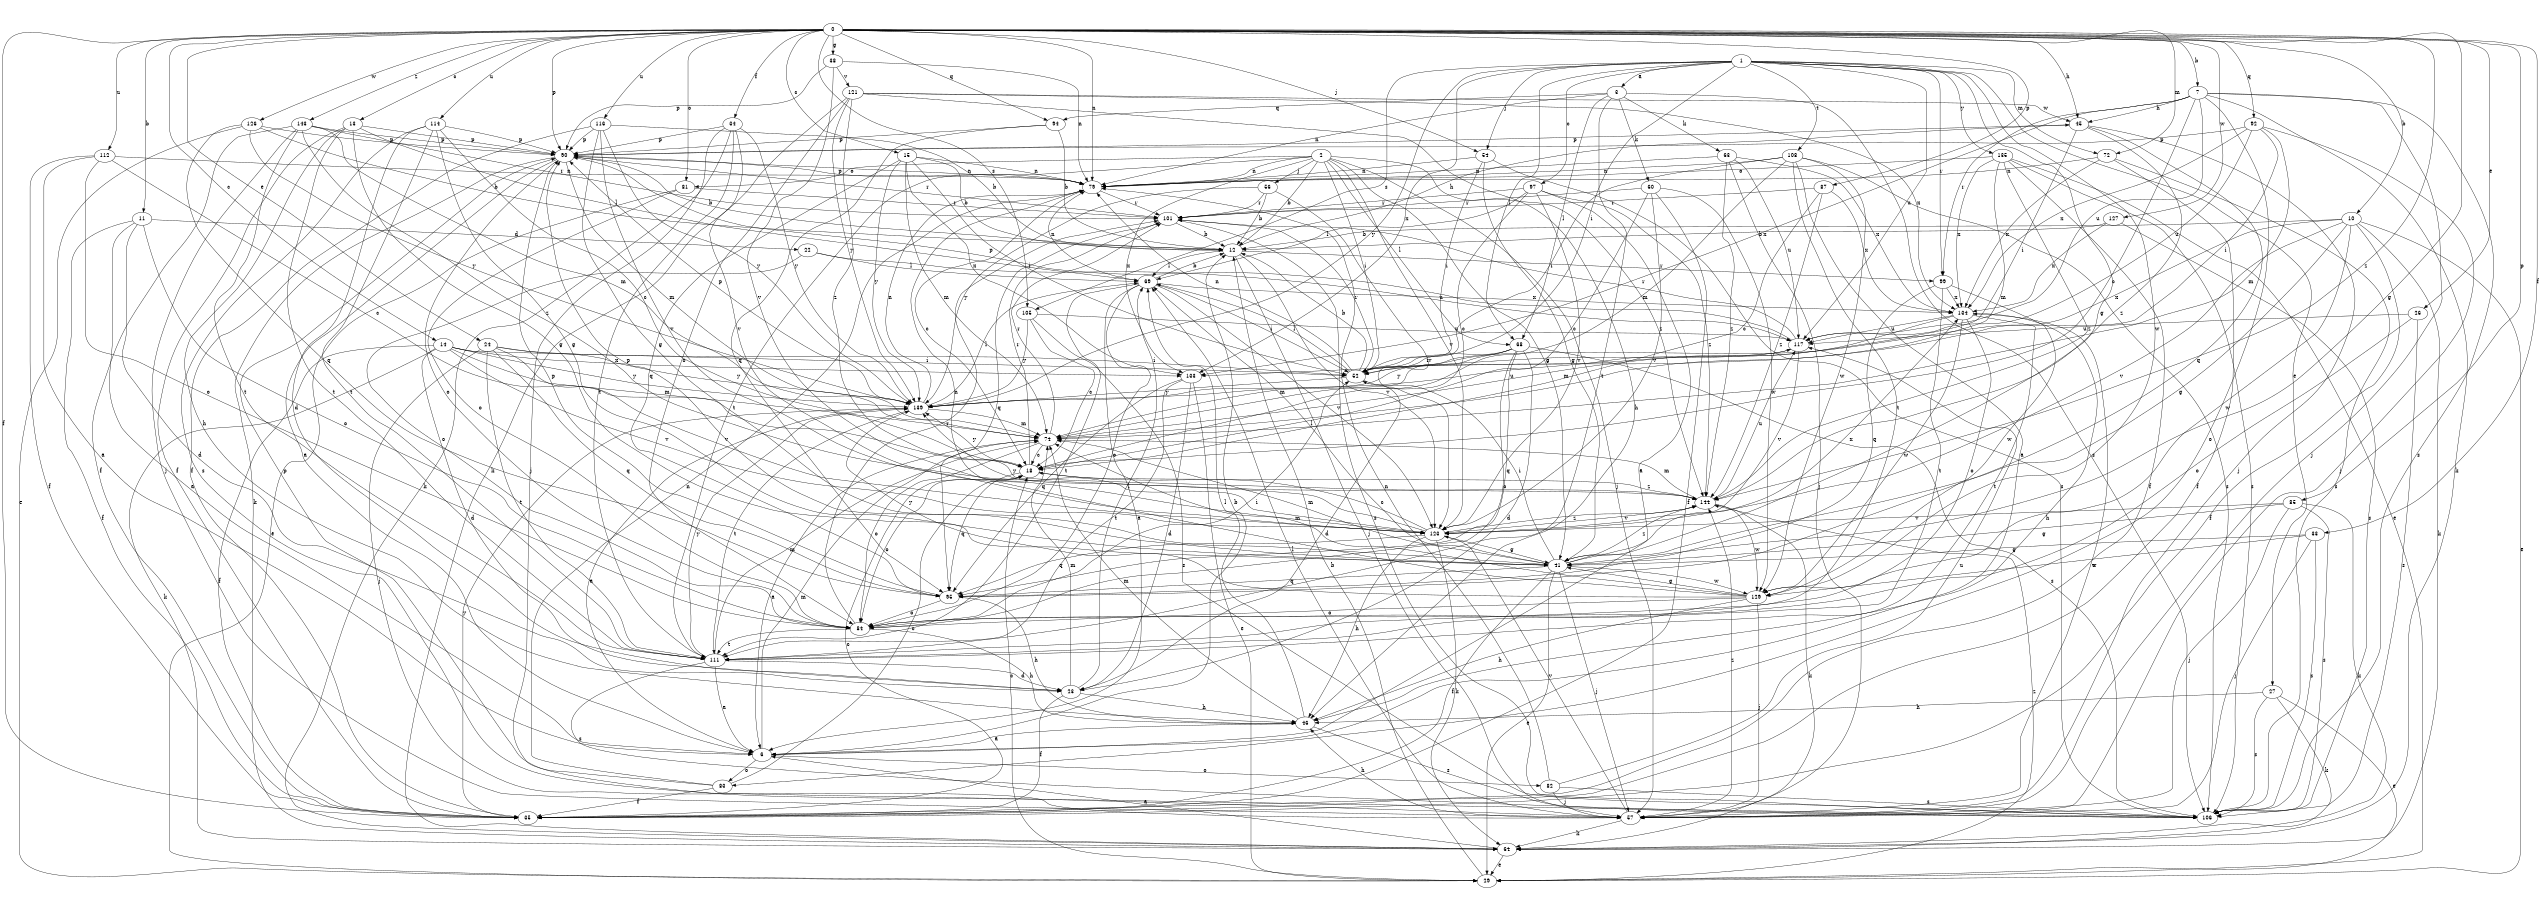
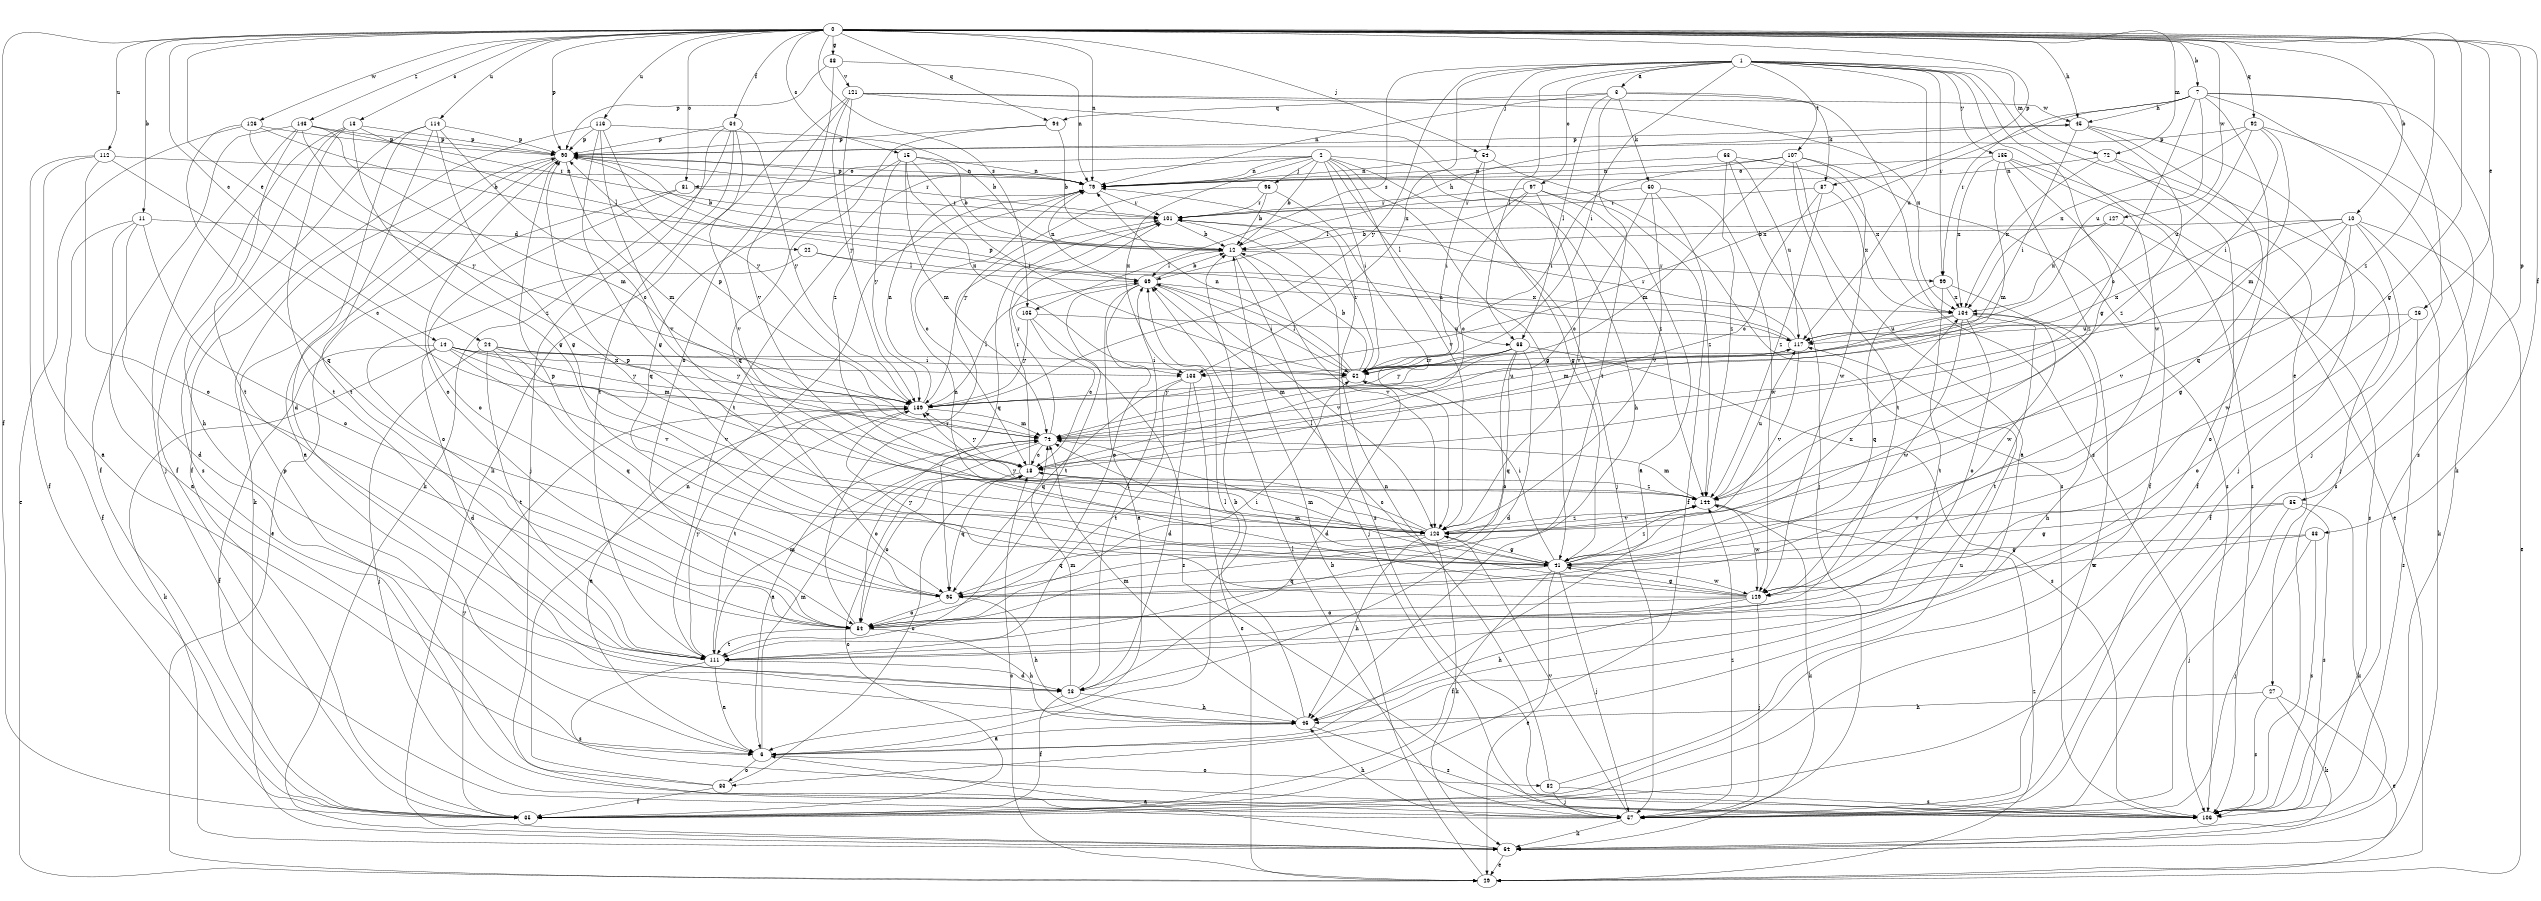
edge "3" -> "63": now "3" -> "87"
node "108": label "108" -> "107"
node "56": label "56" -> "96"
